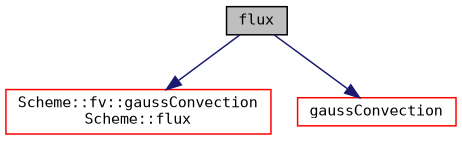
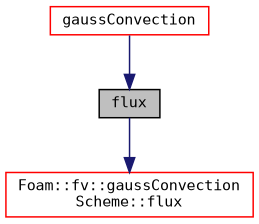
edge "flux" -> "gaussConvection": reversed
node "Scheme::fv::gaussConvection Scheme::flux": label "Scheme::fv::gaussConvection Scheme::flux" -> "Foam::fv::gaussConvection Scheme::flux"
